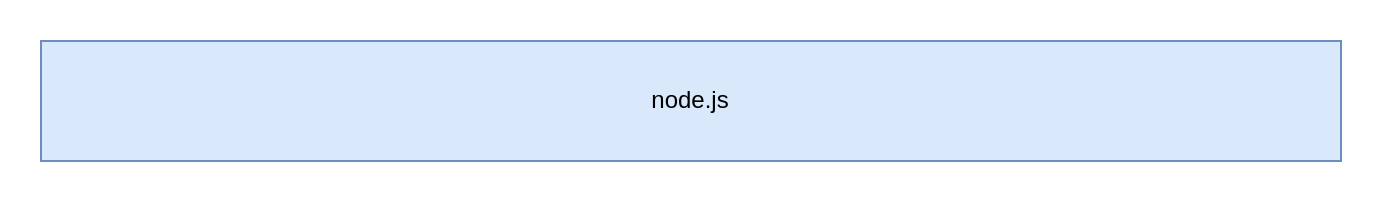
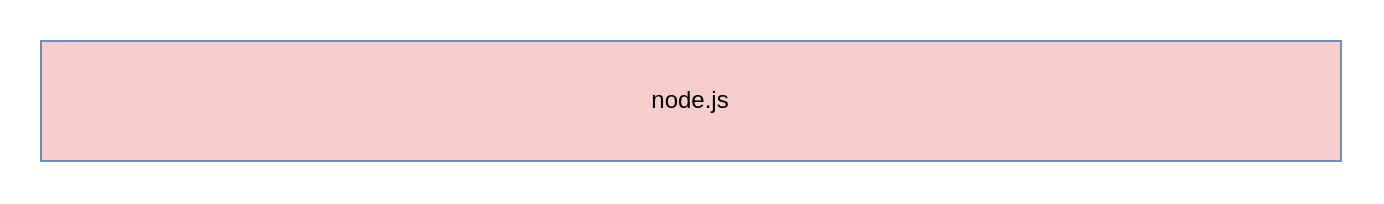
node "node.js": fillcolor #dae8fc -> #f8cecc
